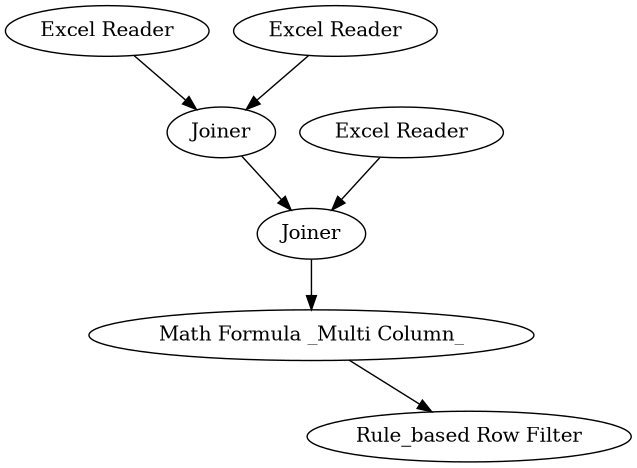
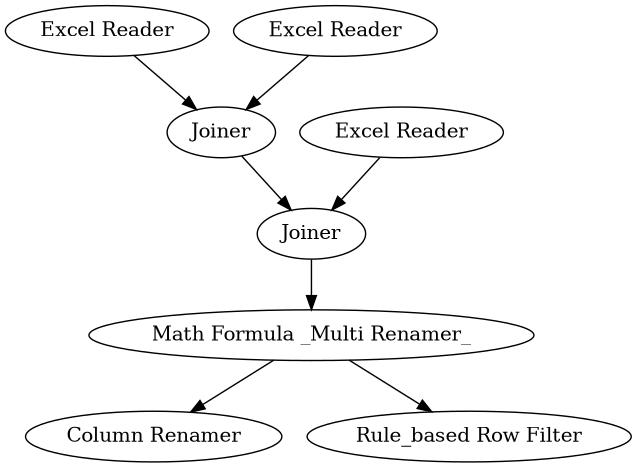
node "Math Formula _Multi Column_": label "Math Formula _Multi Column_" -> "Math Formula _Multi Renamer_"
node "Column Renamer": added
